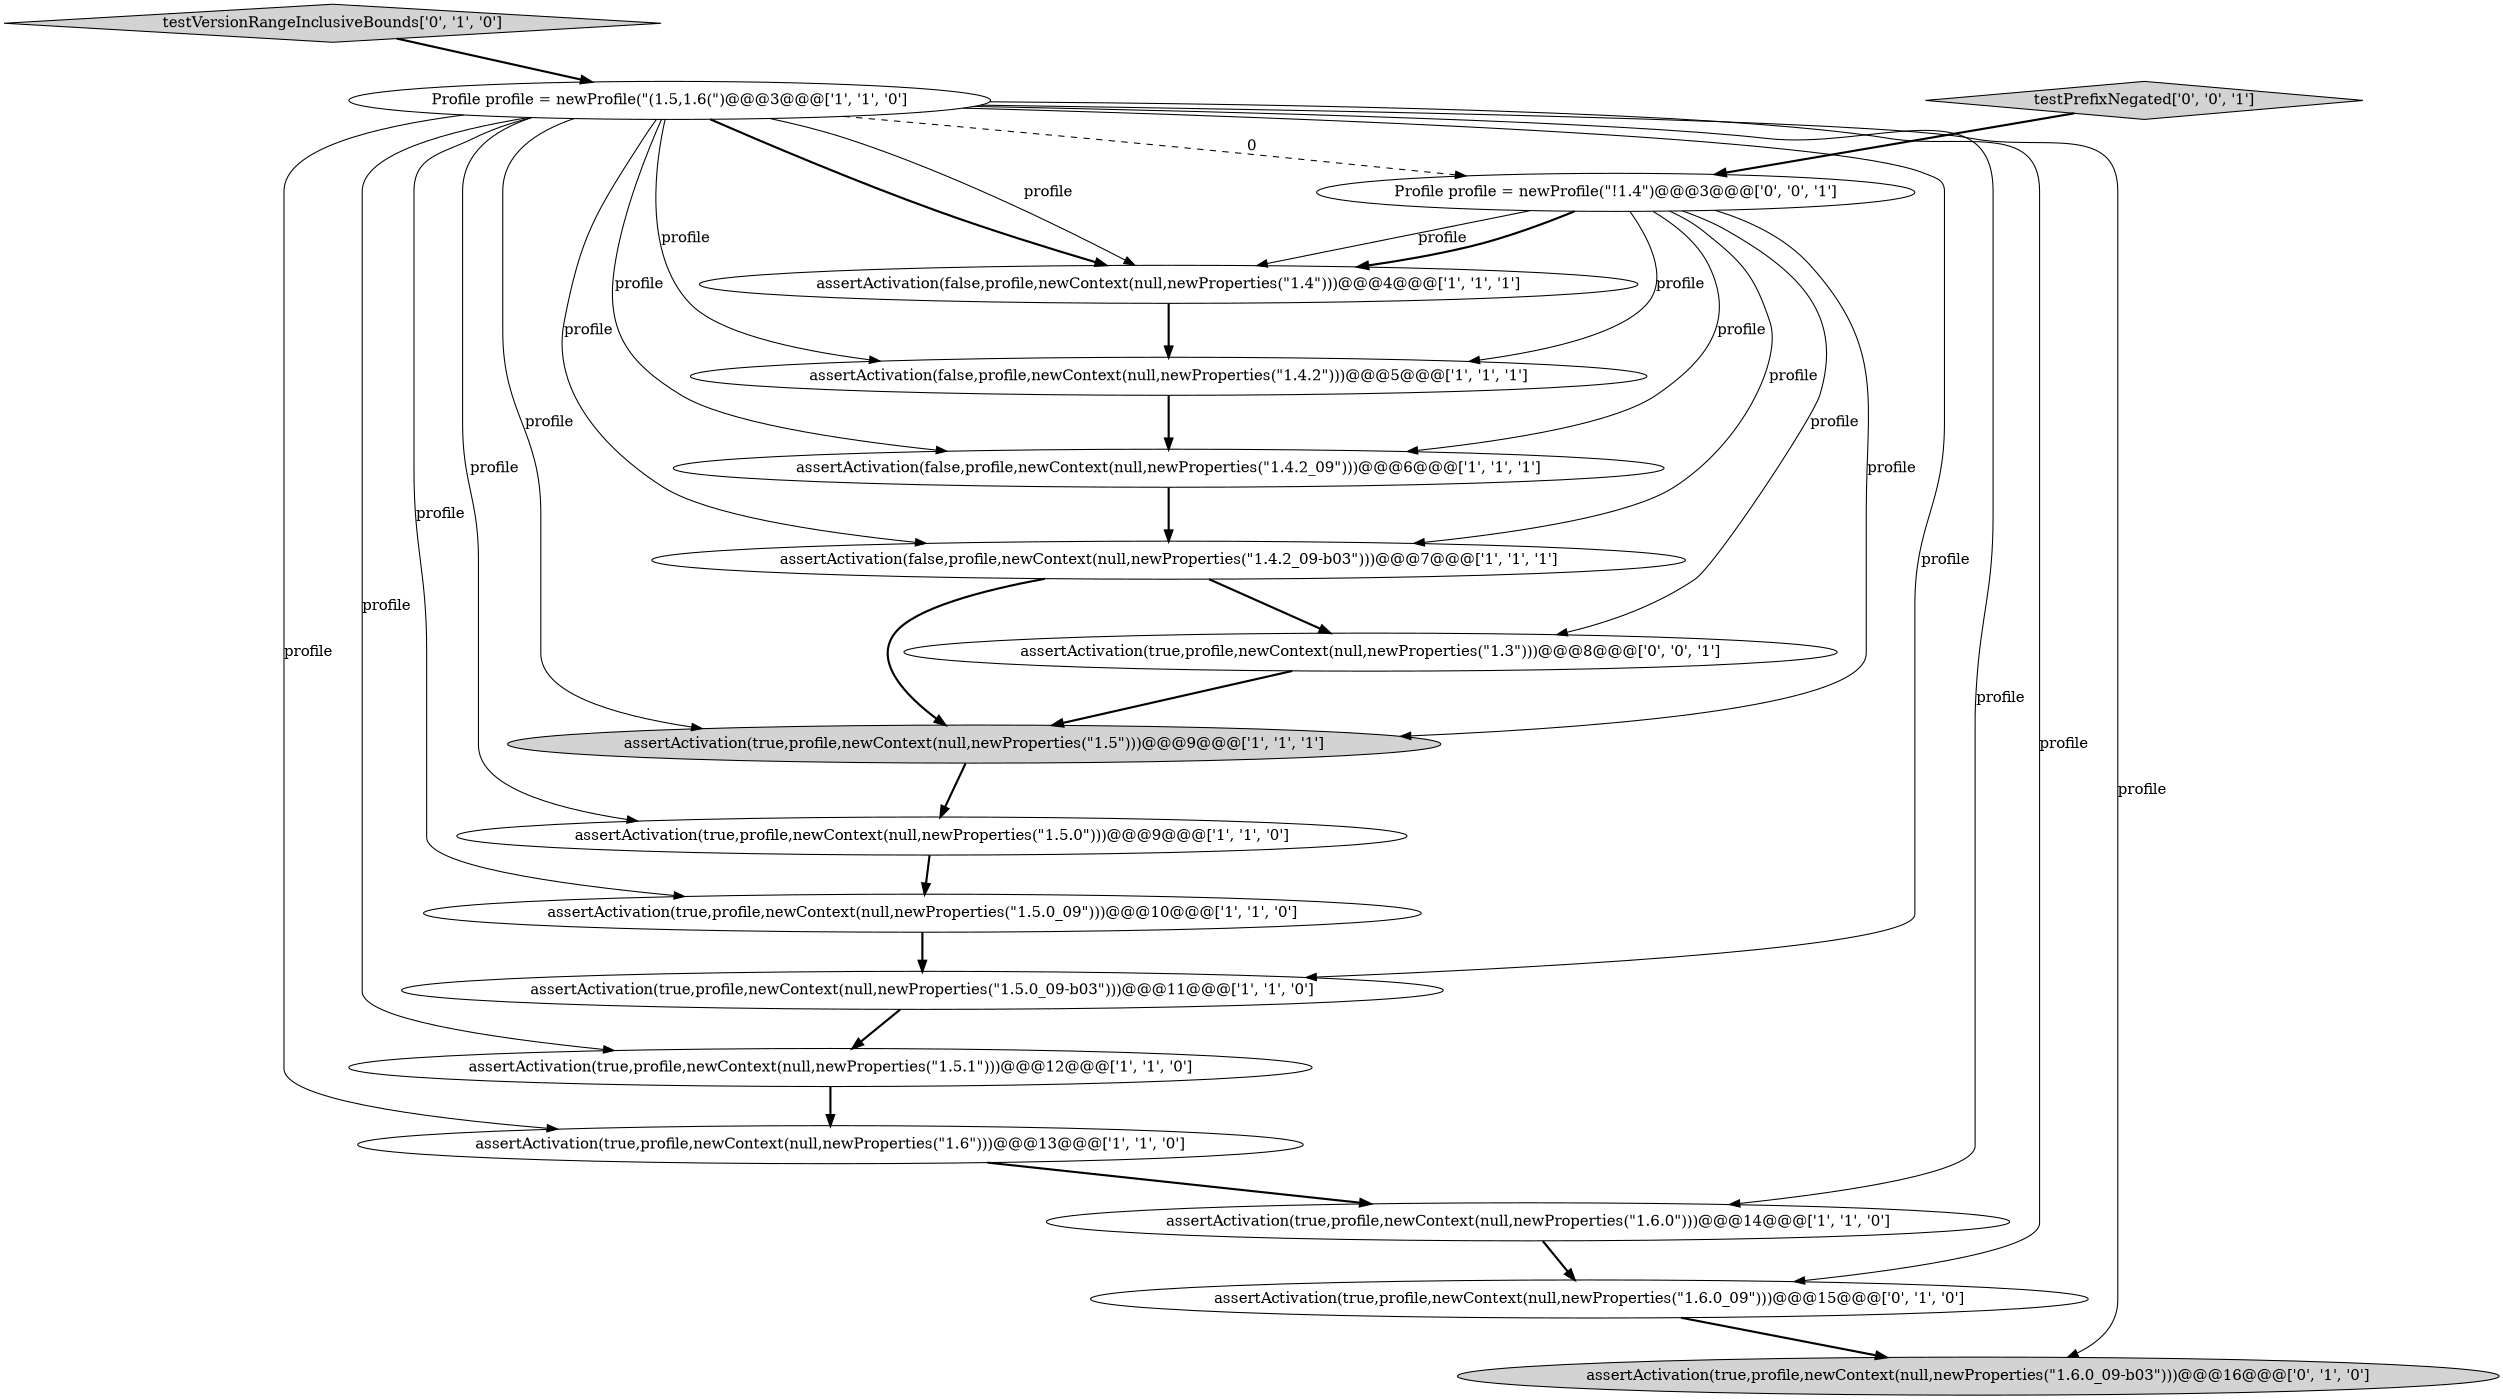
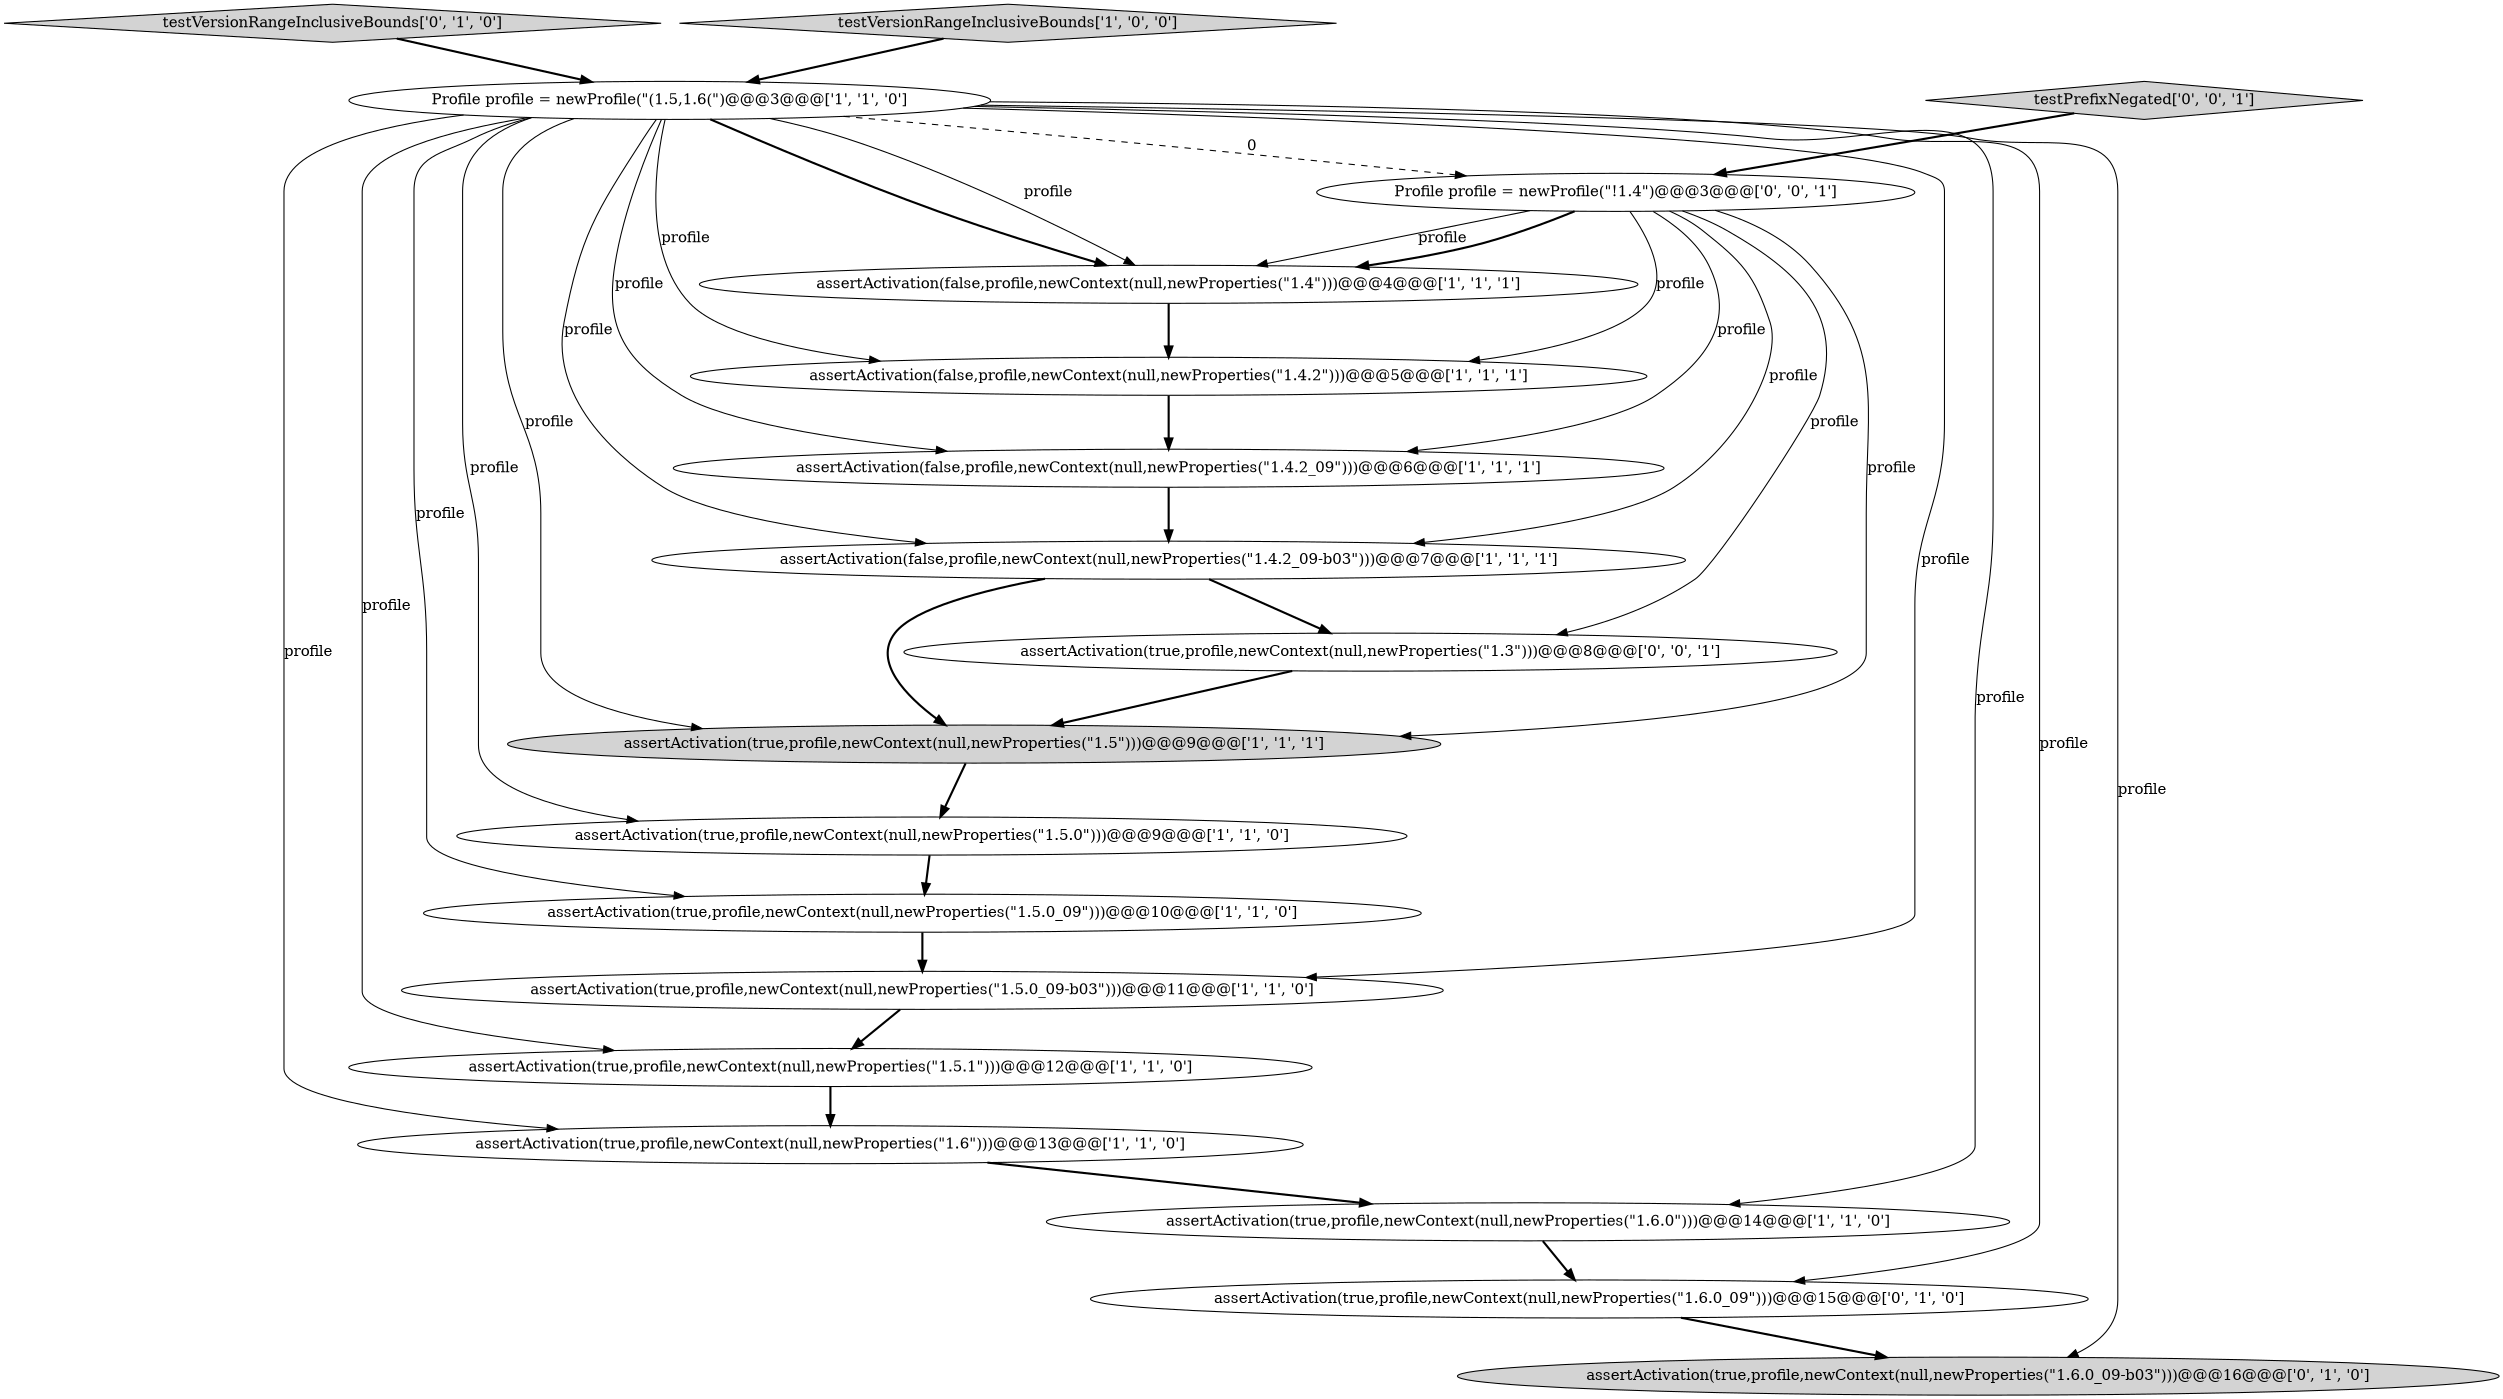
node "testVersionRangeInclusiveBounds['1', '0', '0']": added
